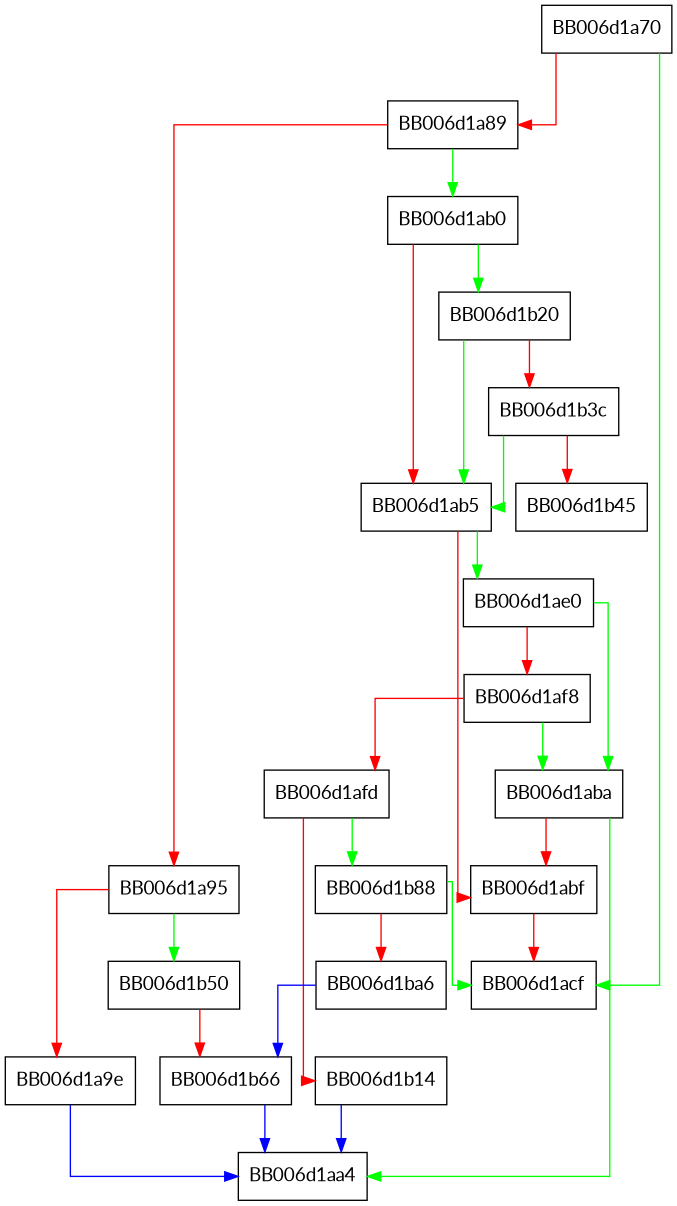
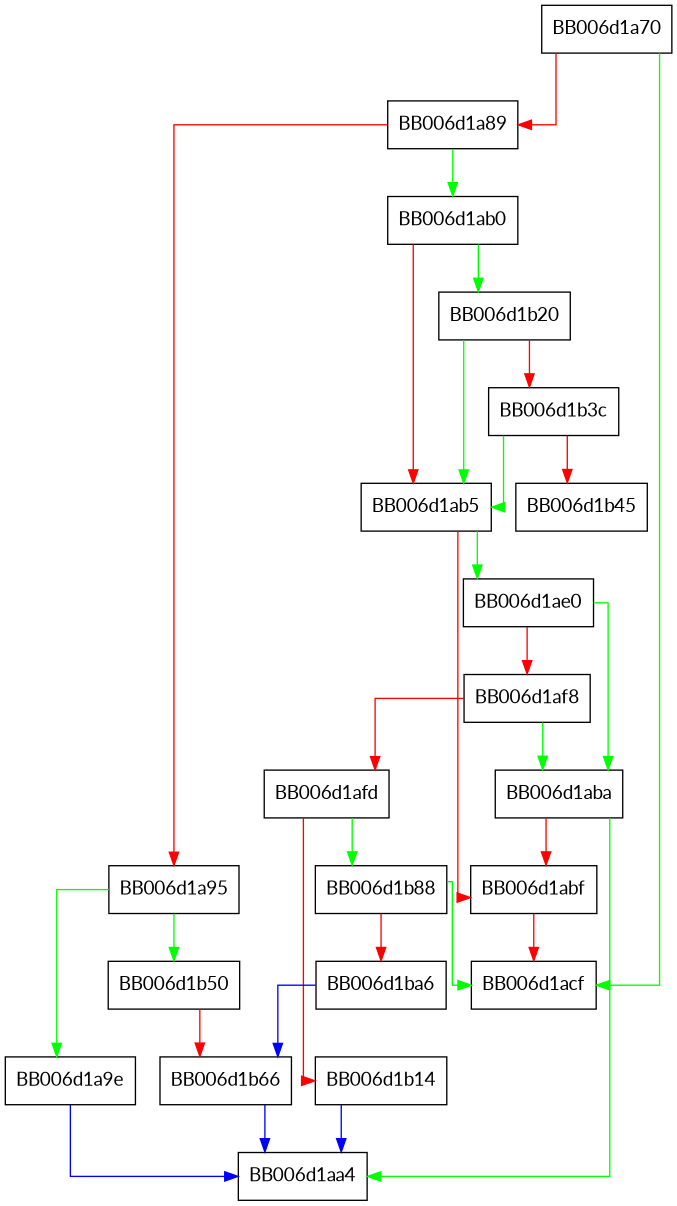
edge "BB006d1a95" -> "BB006d1a9e": color red -> green
